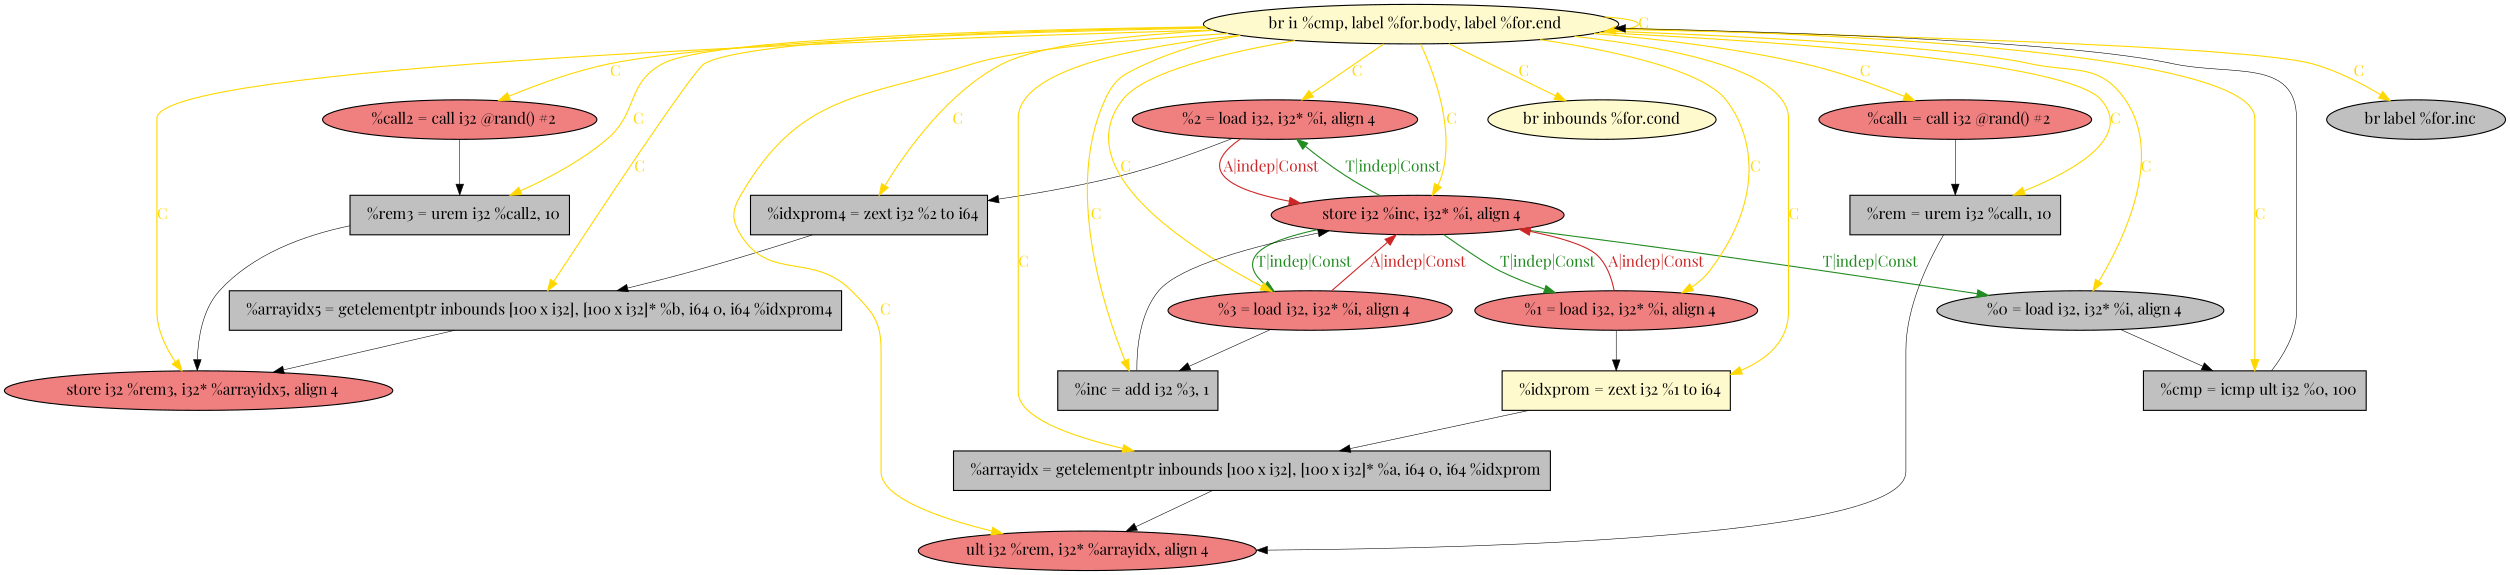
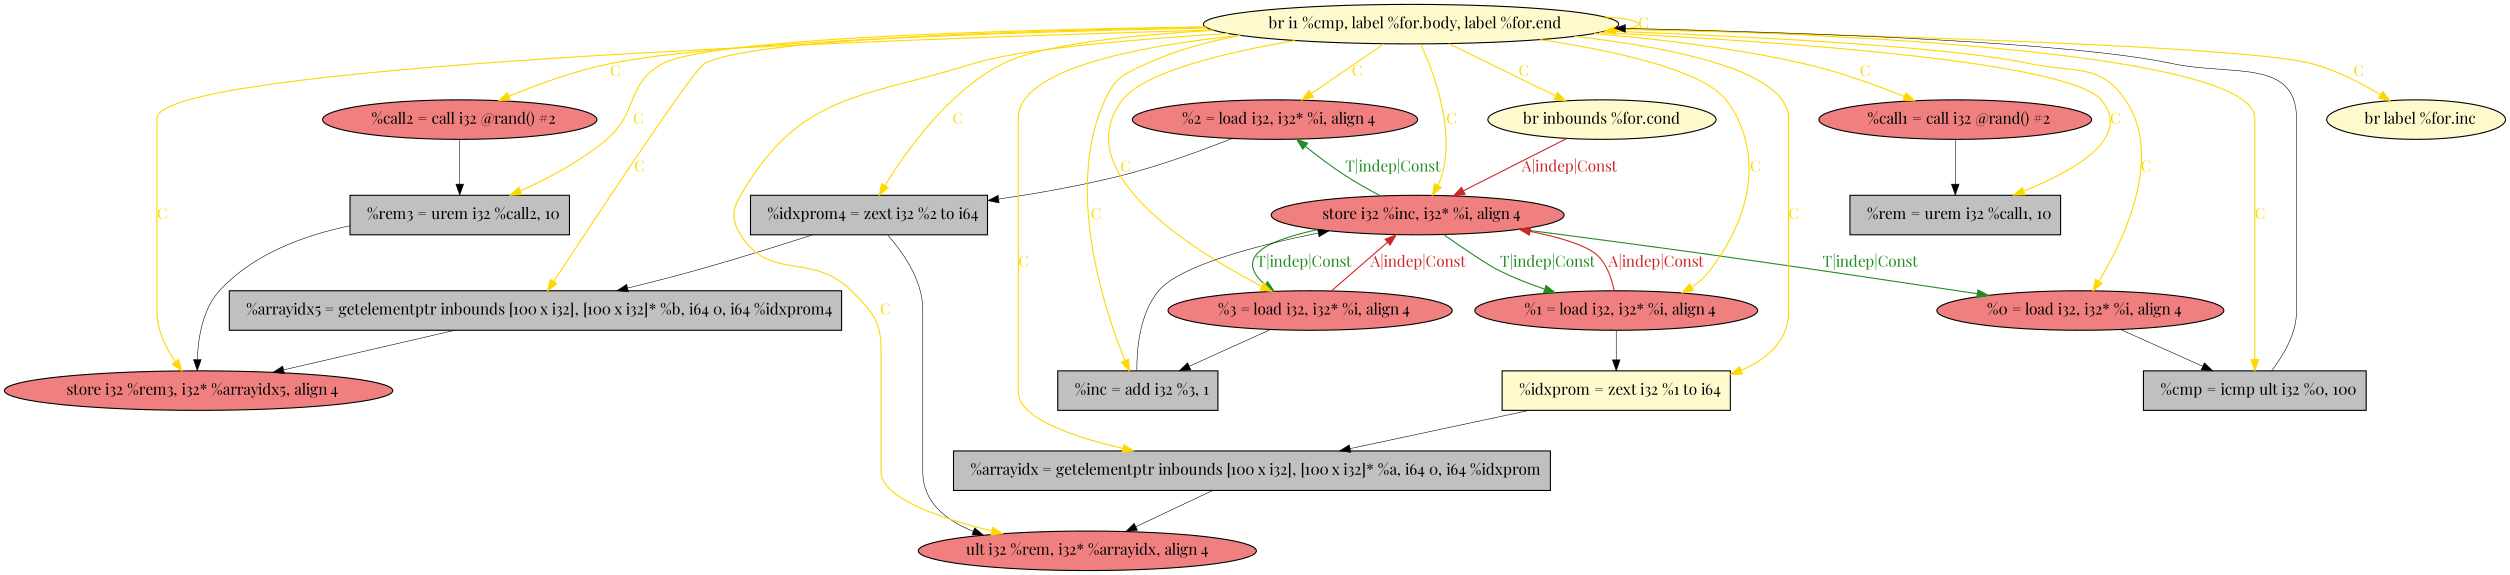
node "br label %for.inc": fillcolor grey -> lemonchiffon
edge "%2 = load i32, i32* %i, align 4" -> "store i32 %inc, i32* %i, align 4": now "br inbounds %for.cond" -> "store i32 %inc, i32* %i, align 4"
node "%0 = load i32, i32* %i, align 4": fillcolor grey -> lightcoral
edge "%rem = urem i32 %call1, 10" -> "ult i32 %rem, i32* %arrayidx, align 4": now "%idxprom4 = zext i32 %2 to i64" -> "ult i32 %rem, i32* %arrayidx, align 4"
